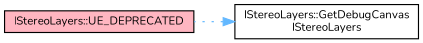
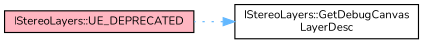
node "IStereoLayers::GetDebugCanvas IStereoLayers": label "IStereoLayers::GetDebugCanvas IStereoLayers" -> "IStereoLayers::GetDebugCanvas LayerDesc"
